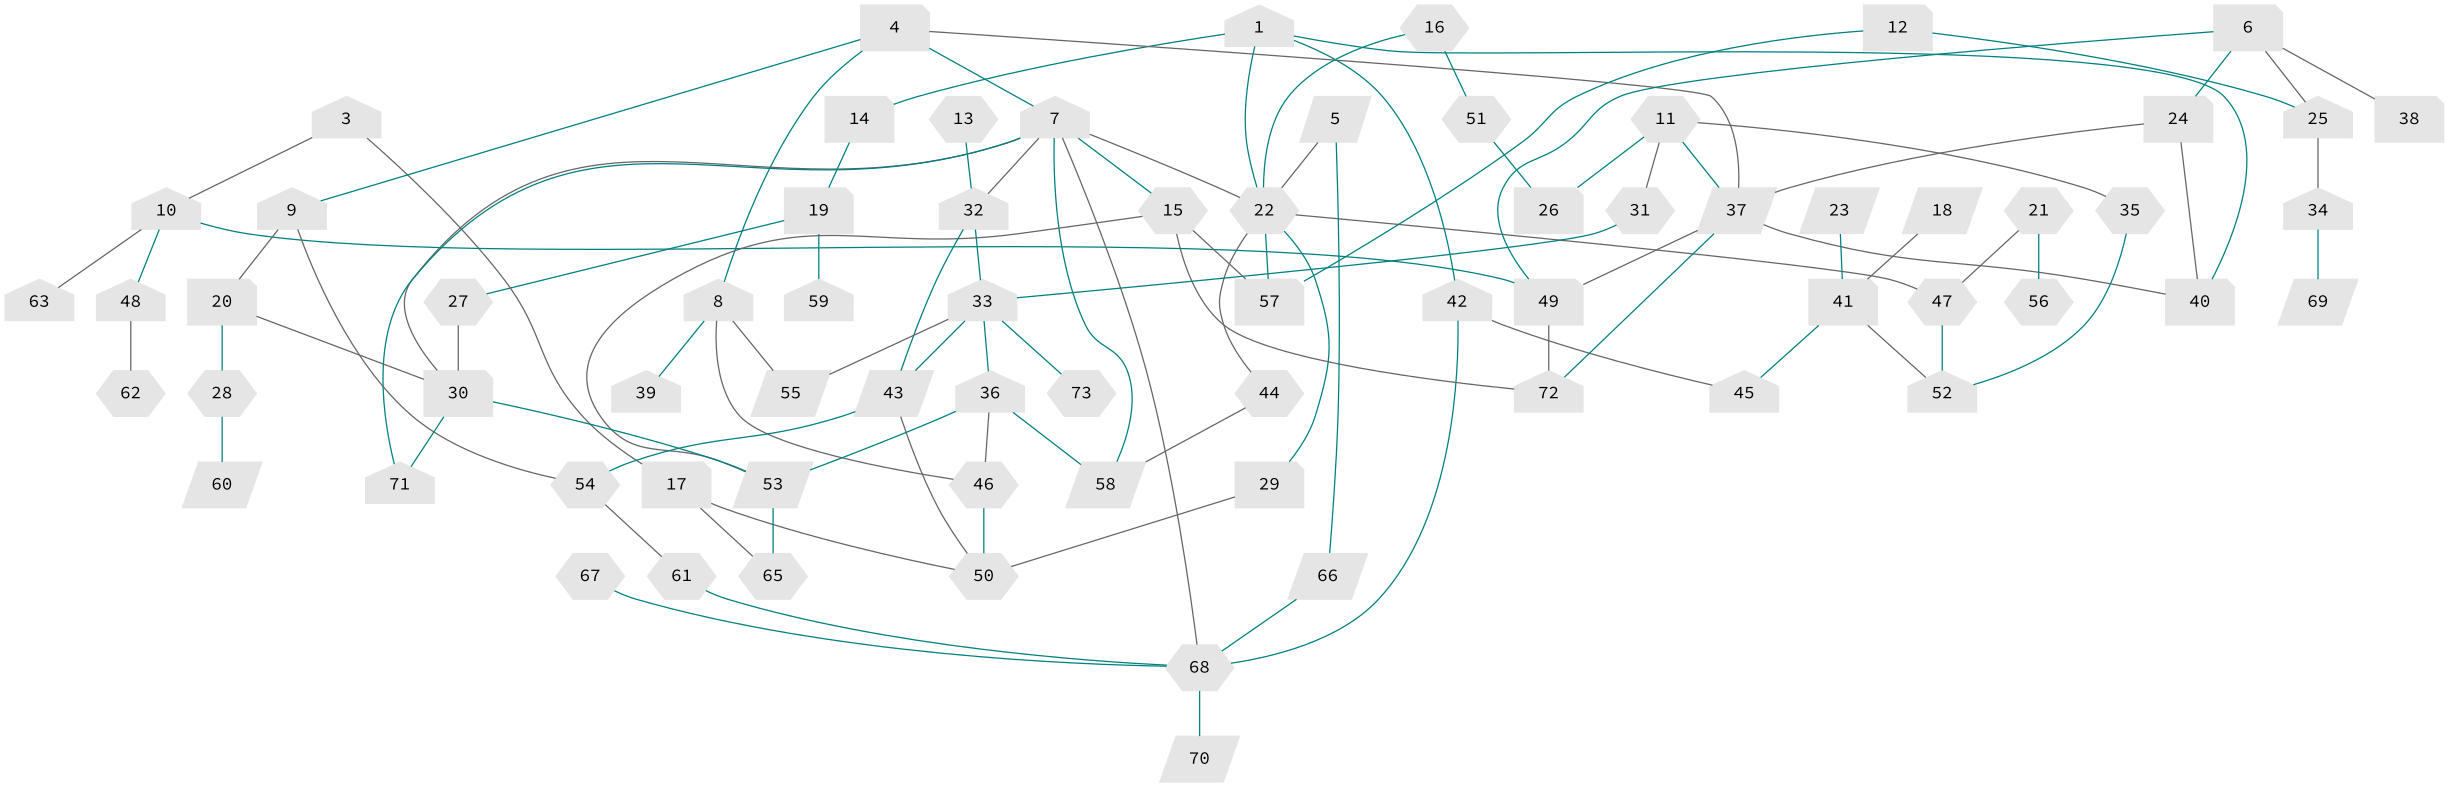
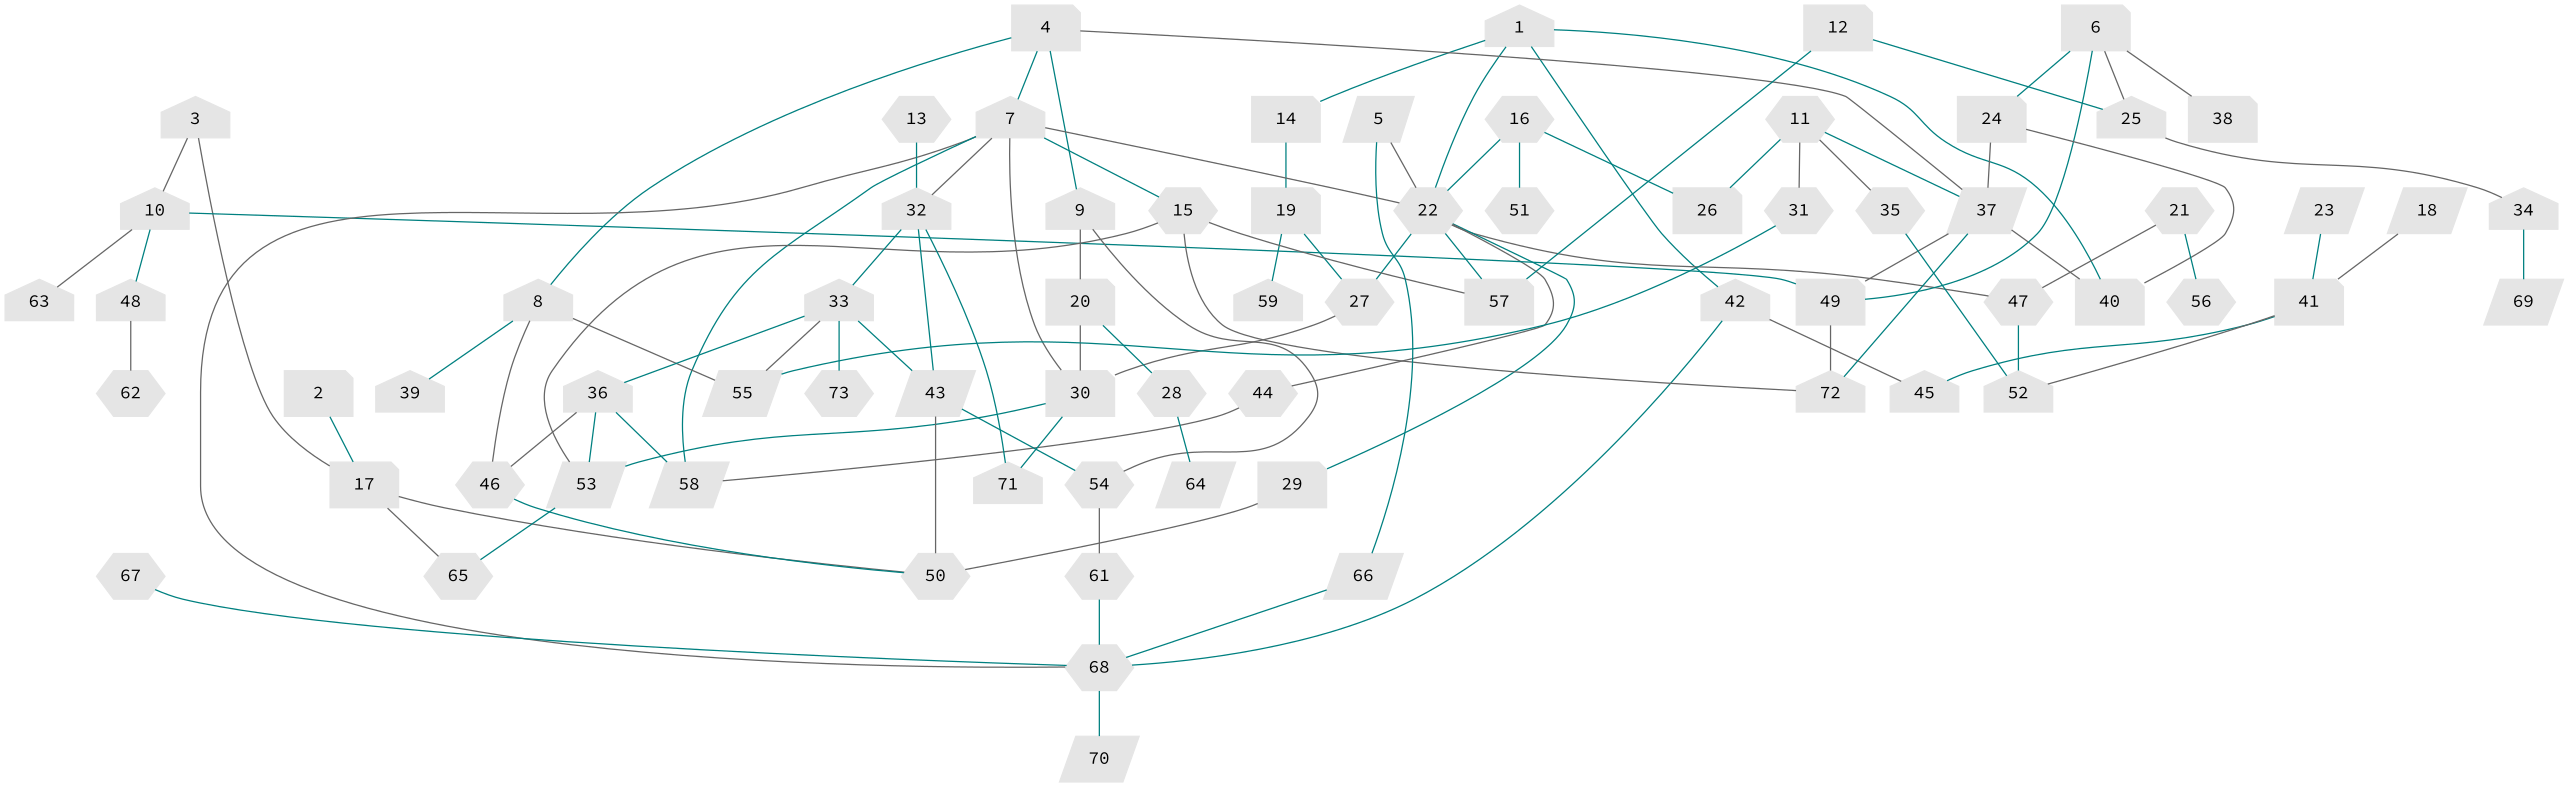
edge "51" -- "26": now "16" -- "26"
edge "7" -- "71": now "32" -- "71"
edge "22" -- "27": added
edge "31" -- "33": now "31" -- "55"
node "2": added
node "60": label "60" -> "64"
